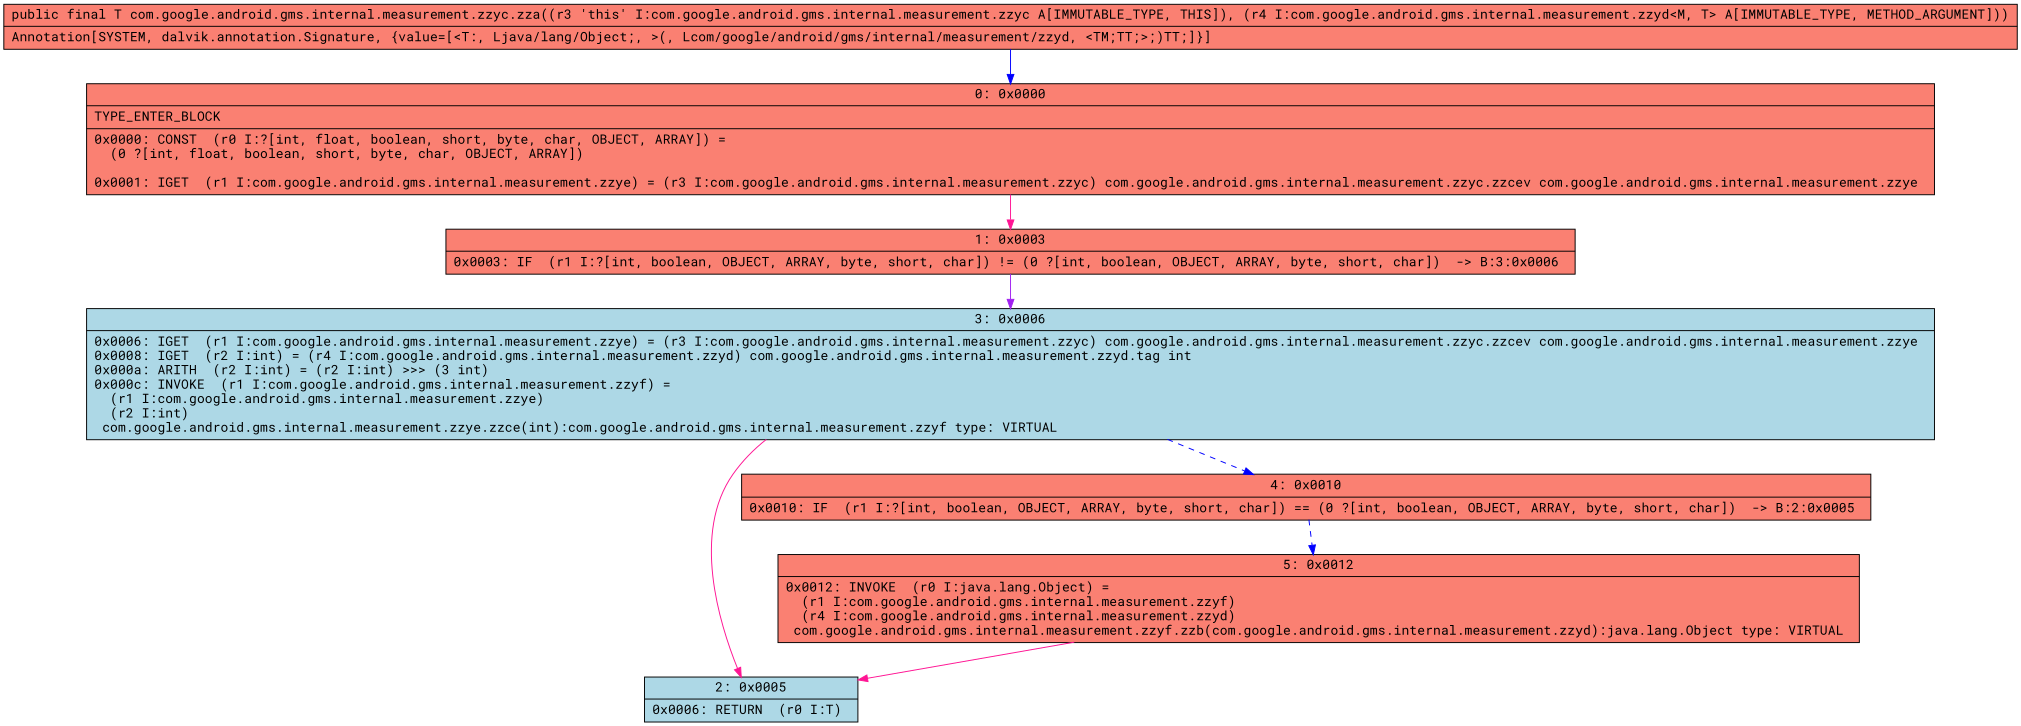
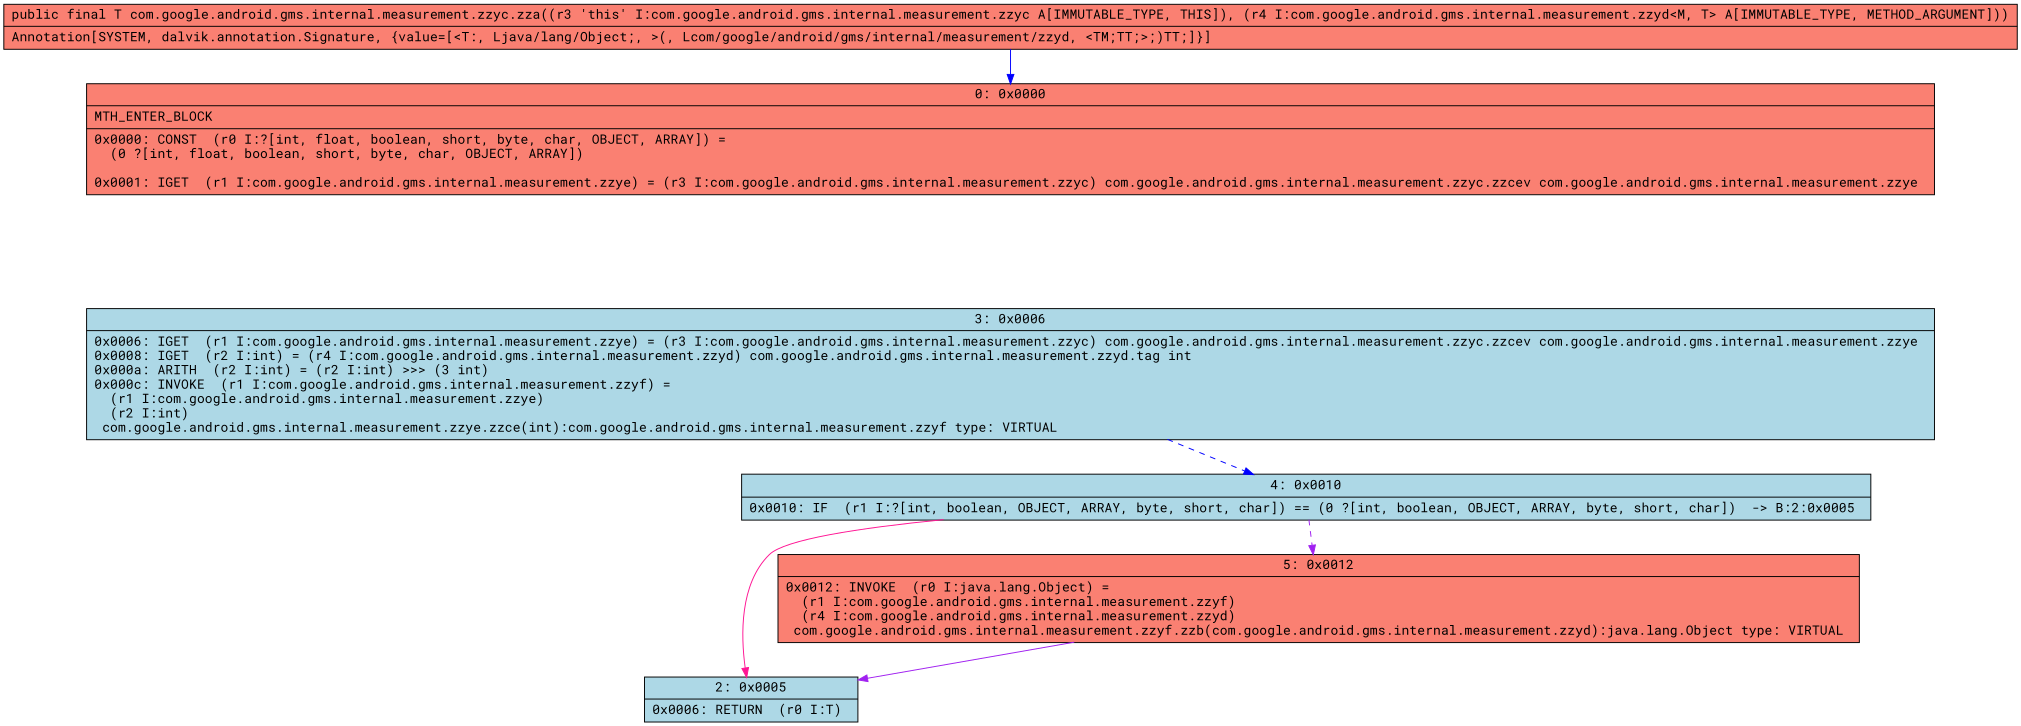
node "0: 0x0000": text "TYPE_ENTER_BLOCK" -> "MTH_ENTER_BLOCK"
node "1: 0x0003": removed
node "4: 0x0010": fillcolor salmon -> lightblue
edge "4: 0x0010" -> "5: 0x0012": color blue -> purple
edge "3: 0x0006" -> "2: 0x0005": now "4: 0x0010" -> "2: 0x0005"
edge "5: 0x0012" -> "2: 0x0005": color deeppink -> purple
